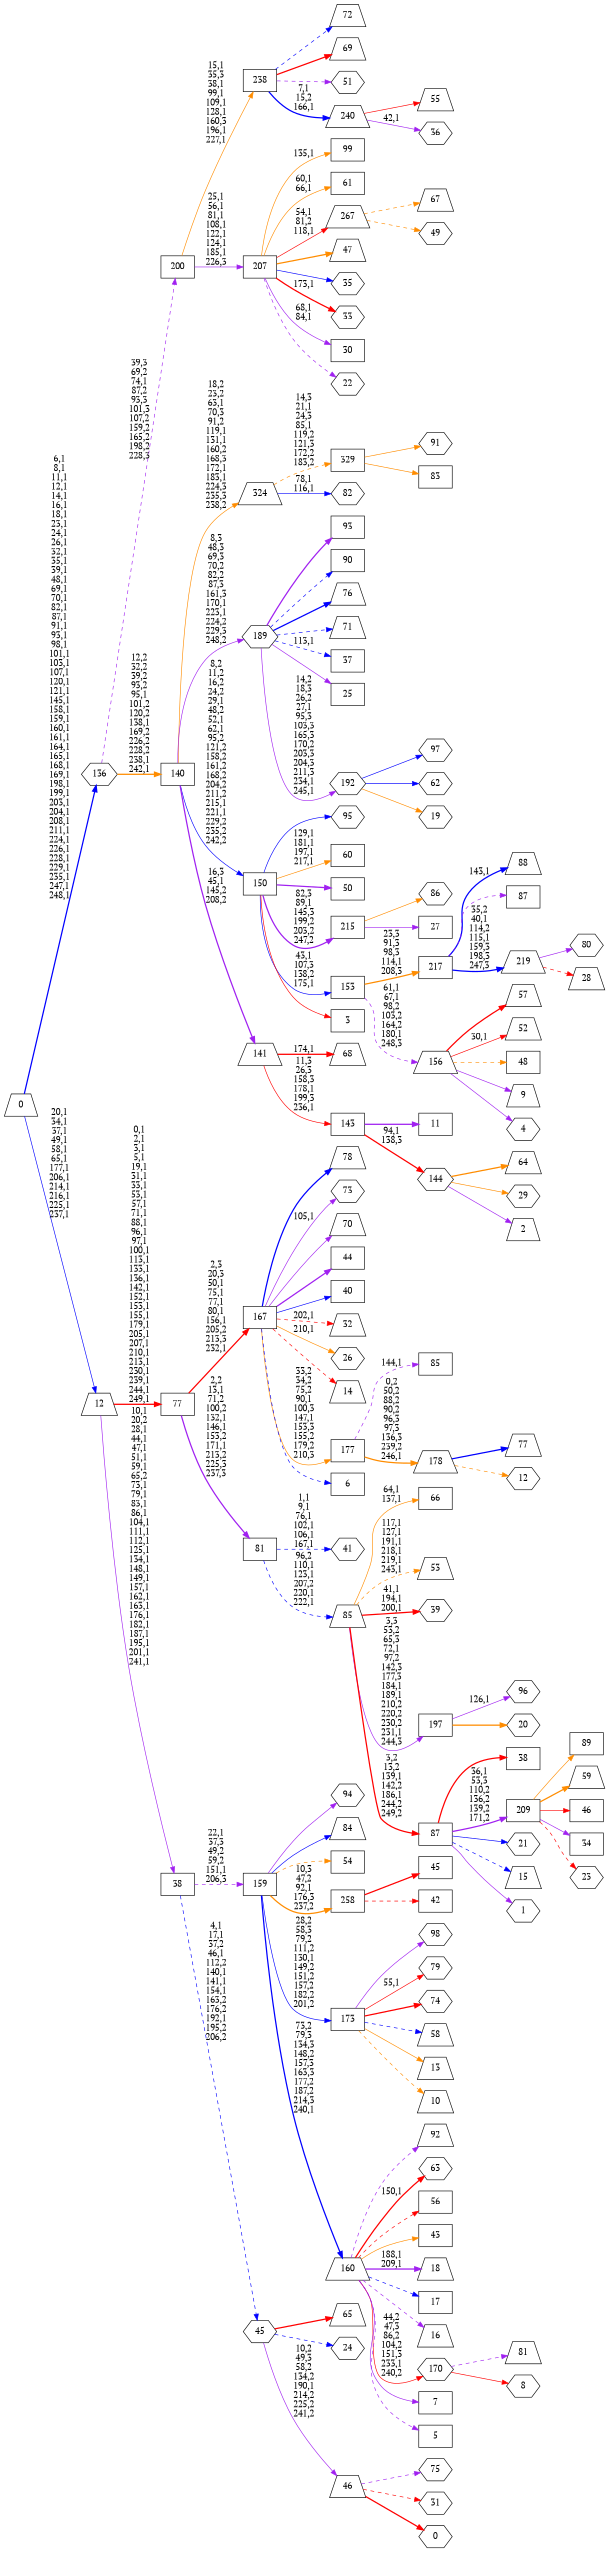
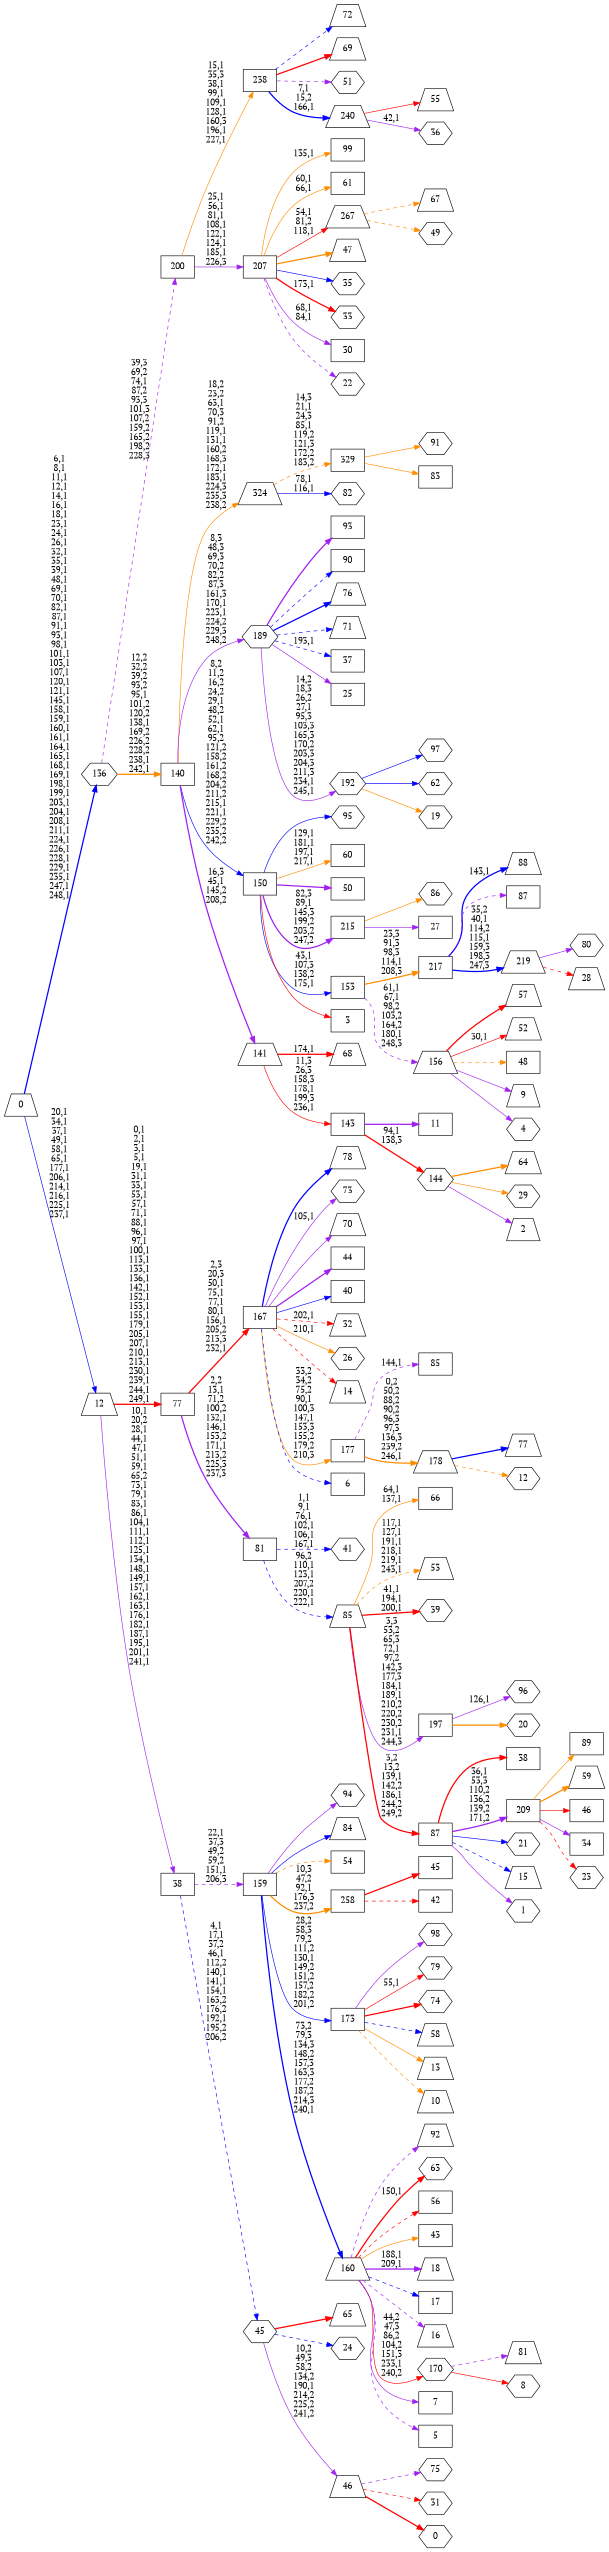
edge "189" -> "37": label "113,1" -> "193,1"
